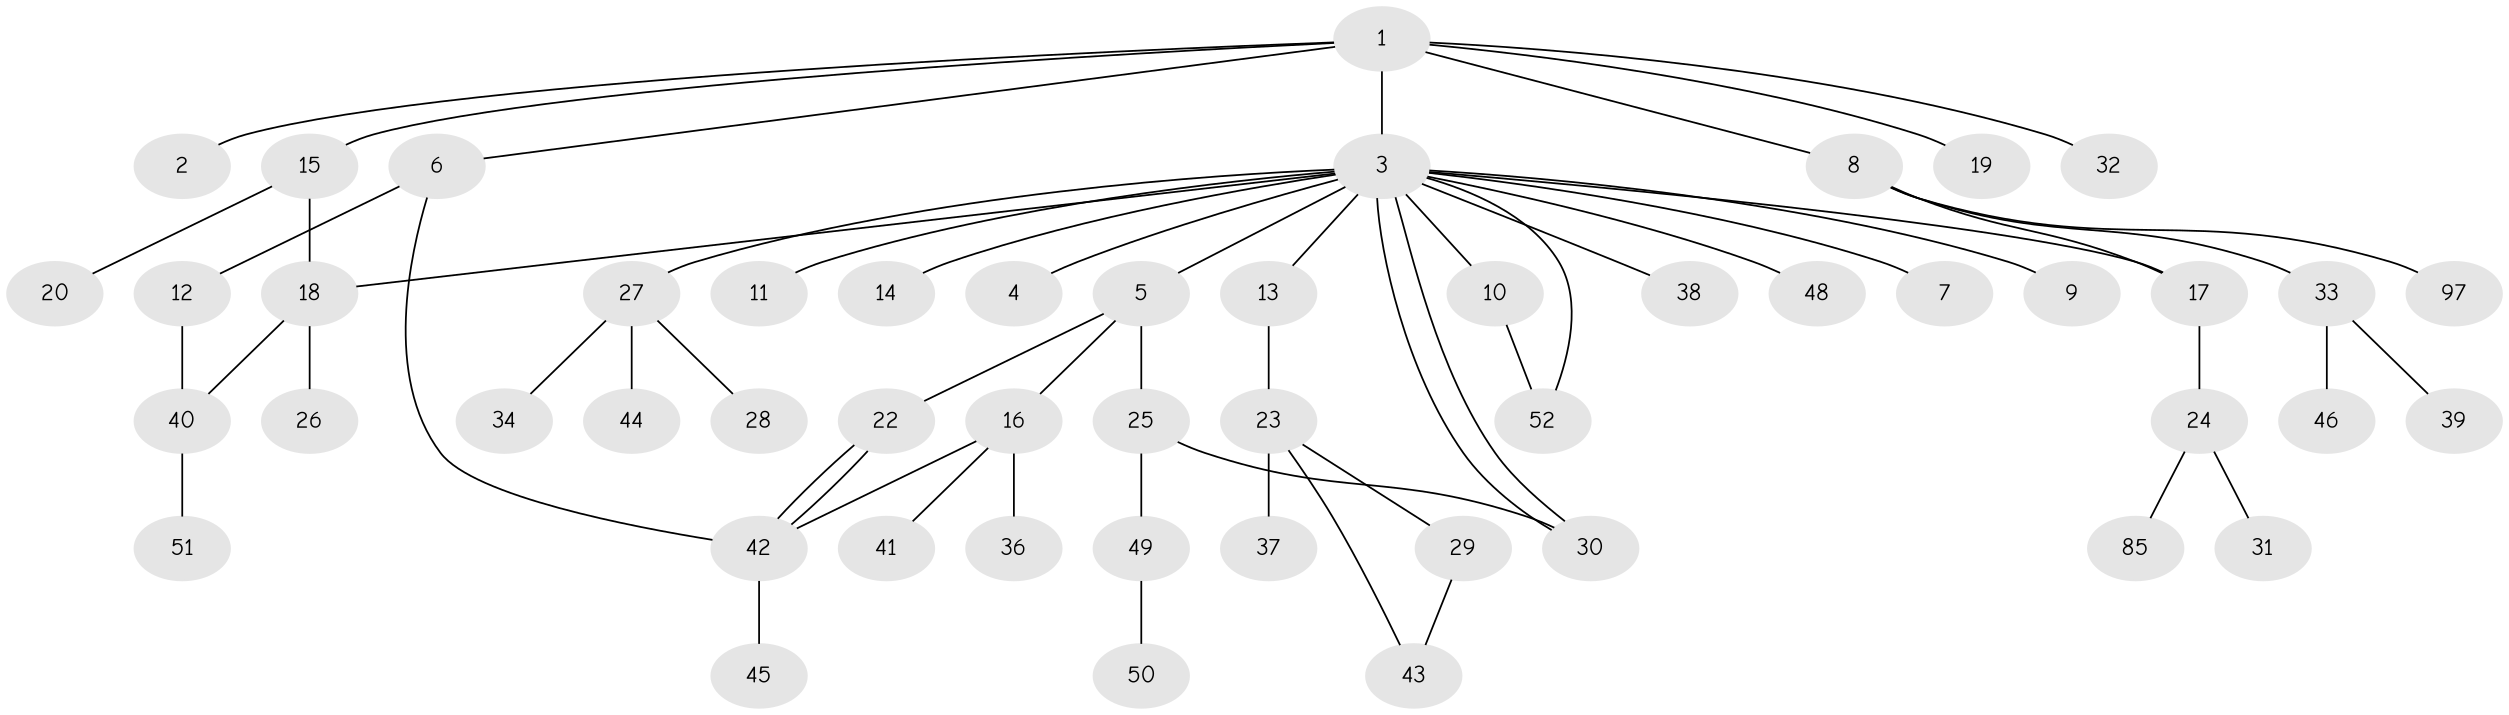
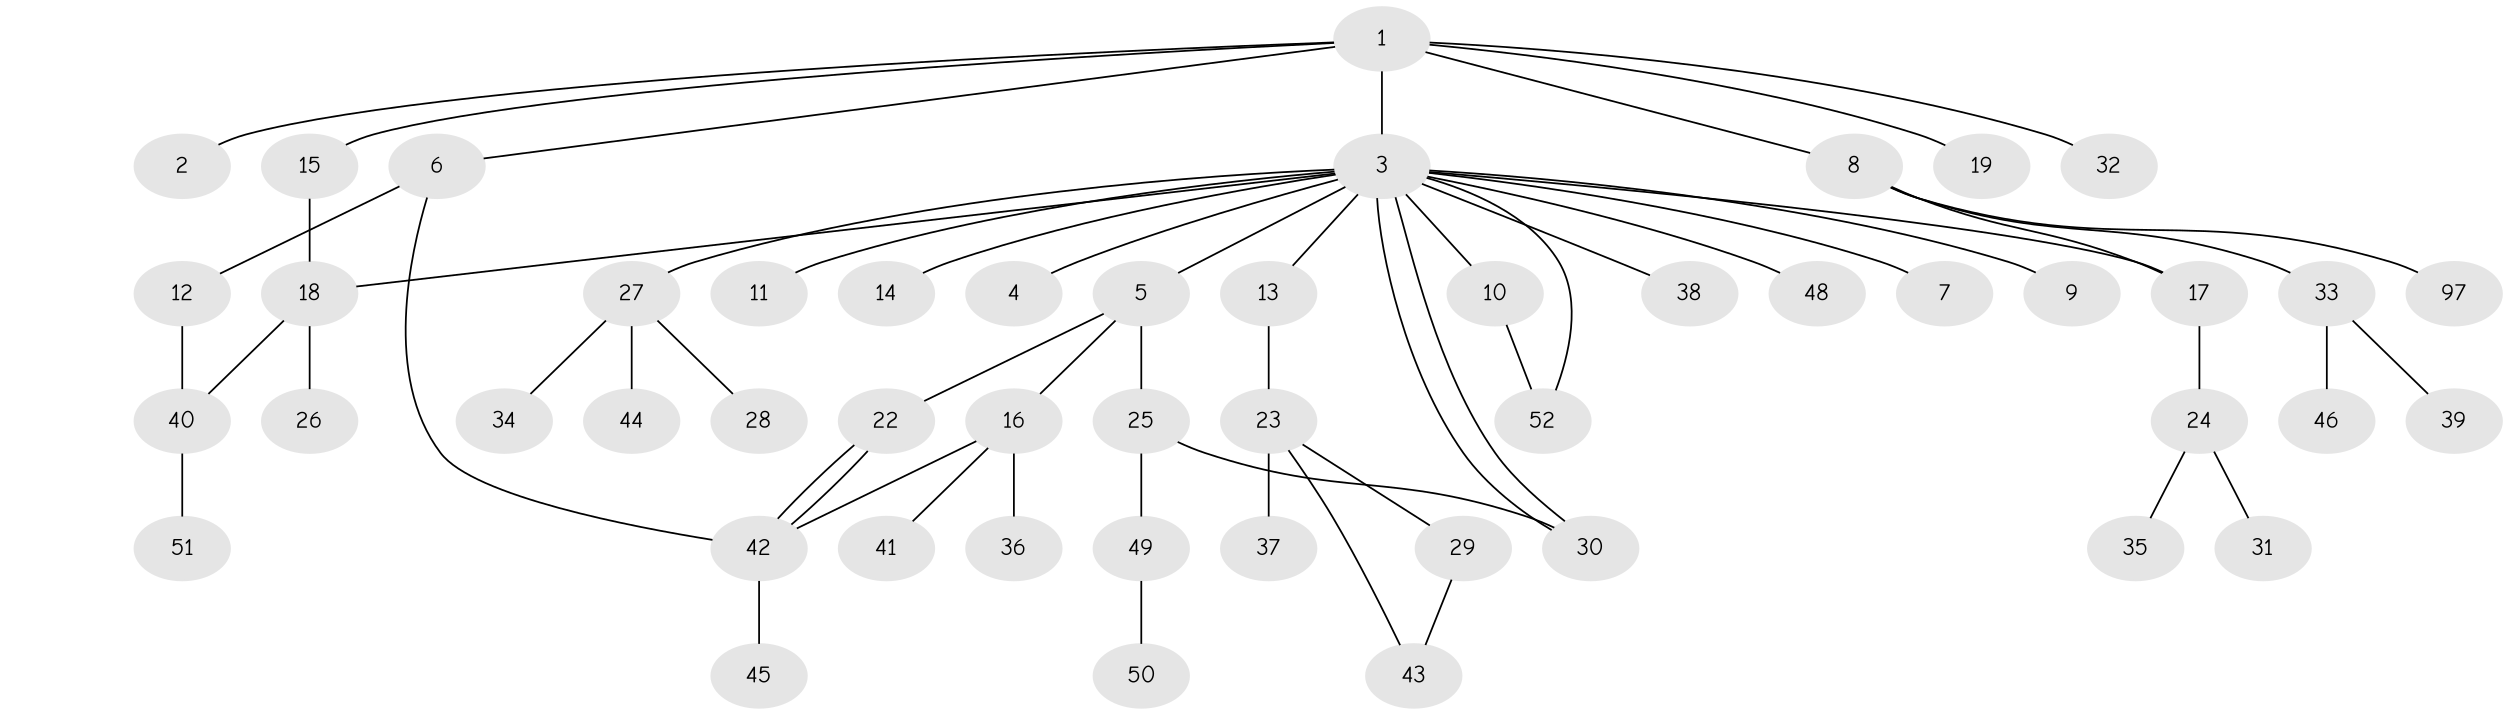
node "20": removed
node "85": label "85" -> "35"
